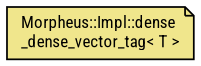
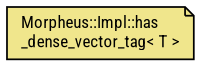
node "Morpheus::Impl::dense _dense_vector_tag< T >": label "Morpheus::Impl::dense _dense_vector_tag< T >" -> "Morpheus::Impl::has _dense_vector_tag< T >"
